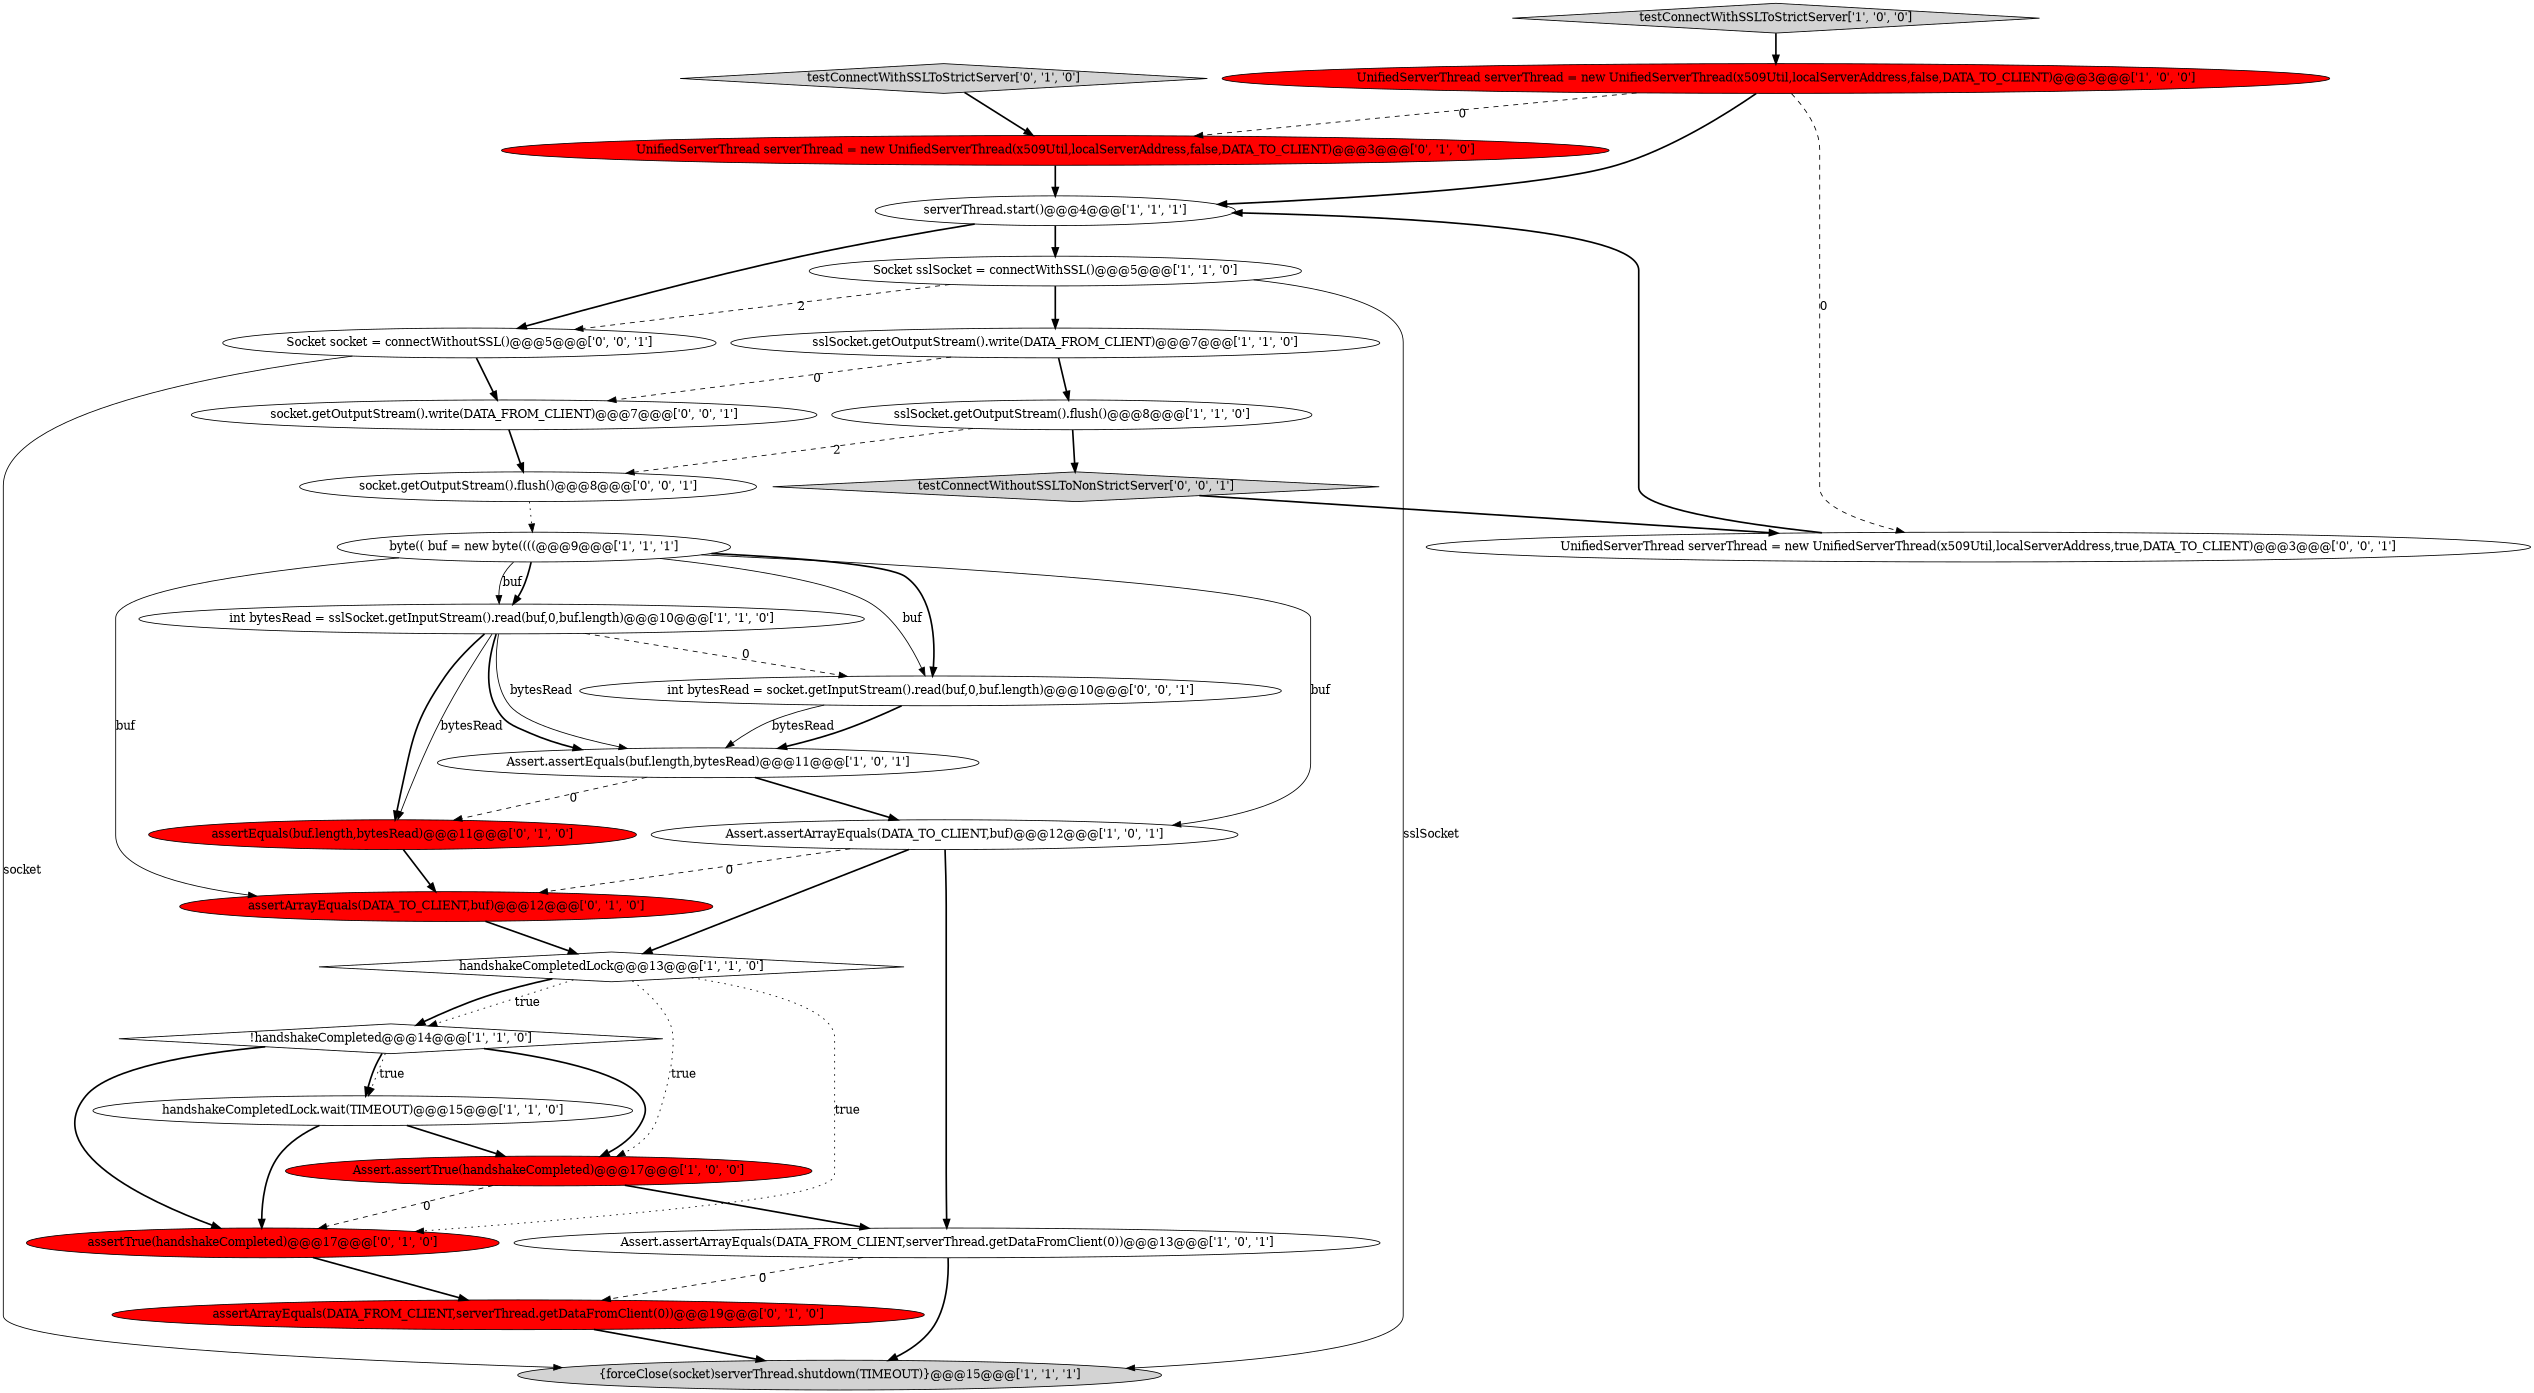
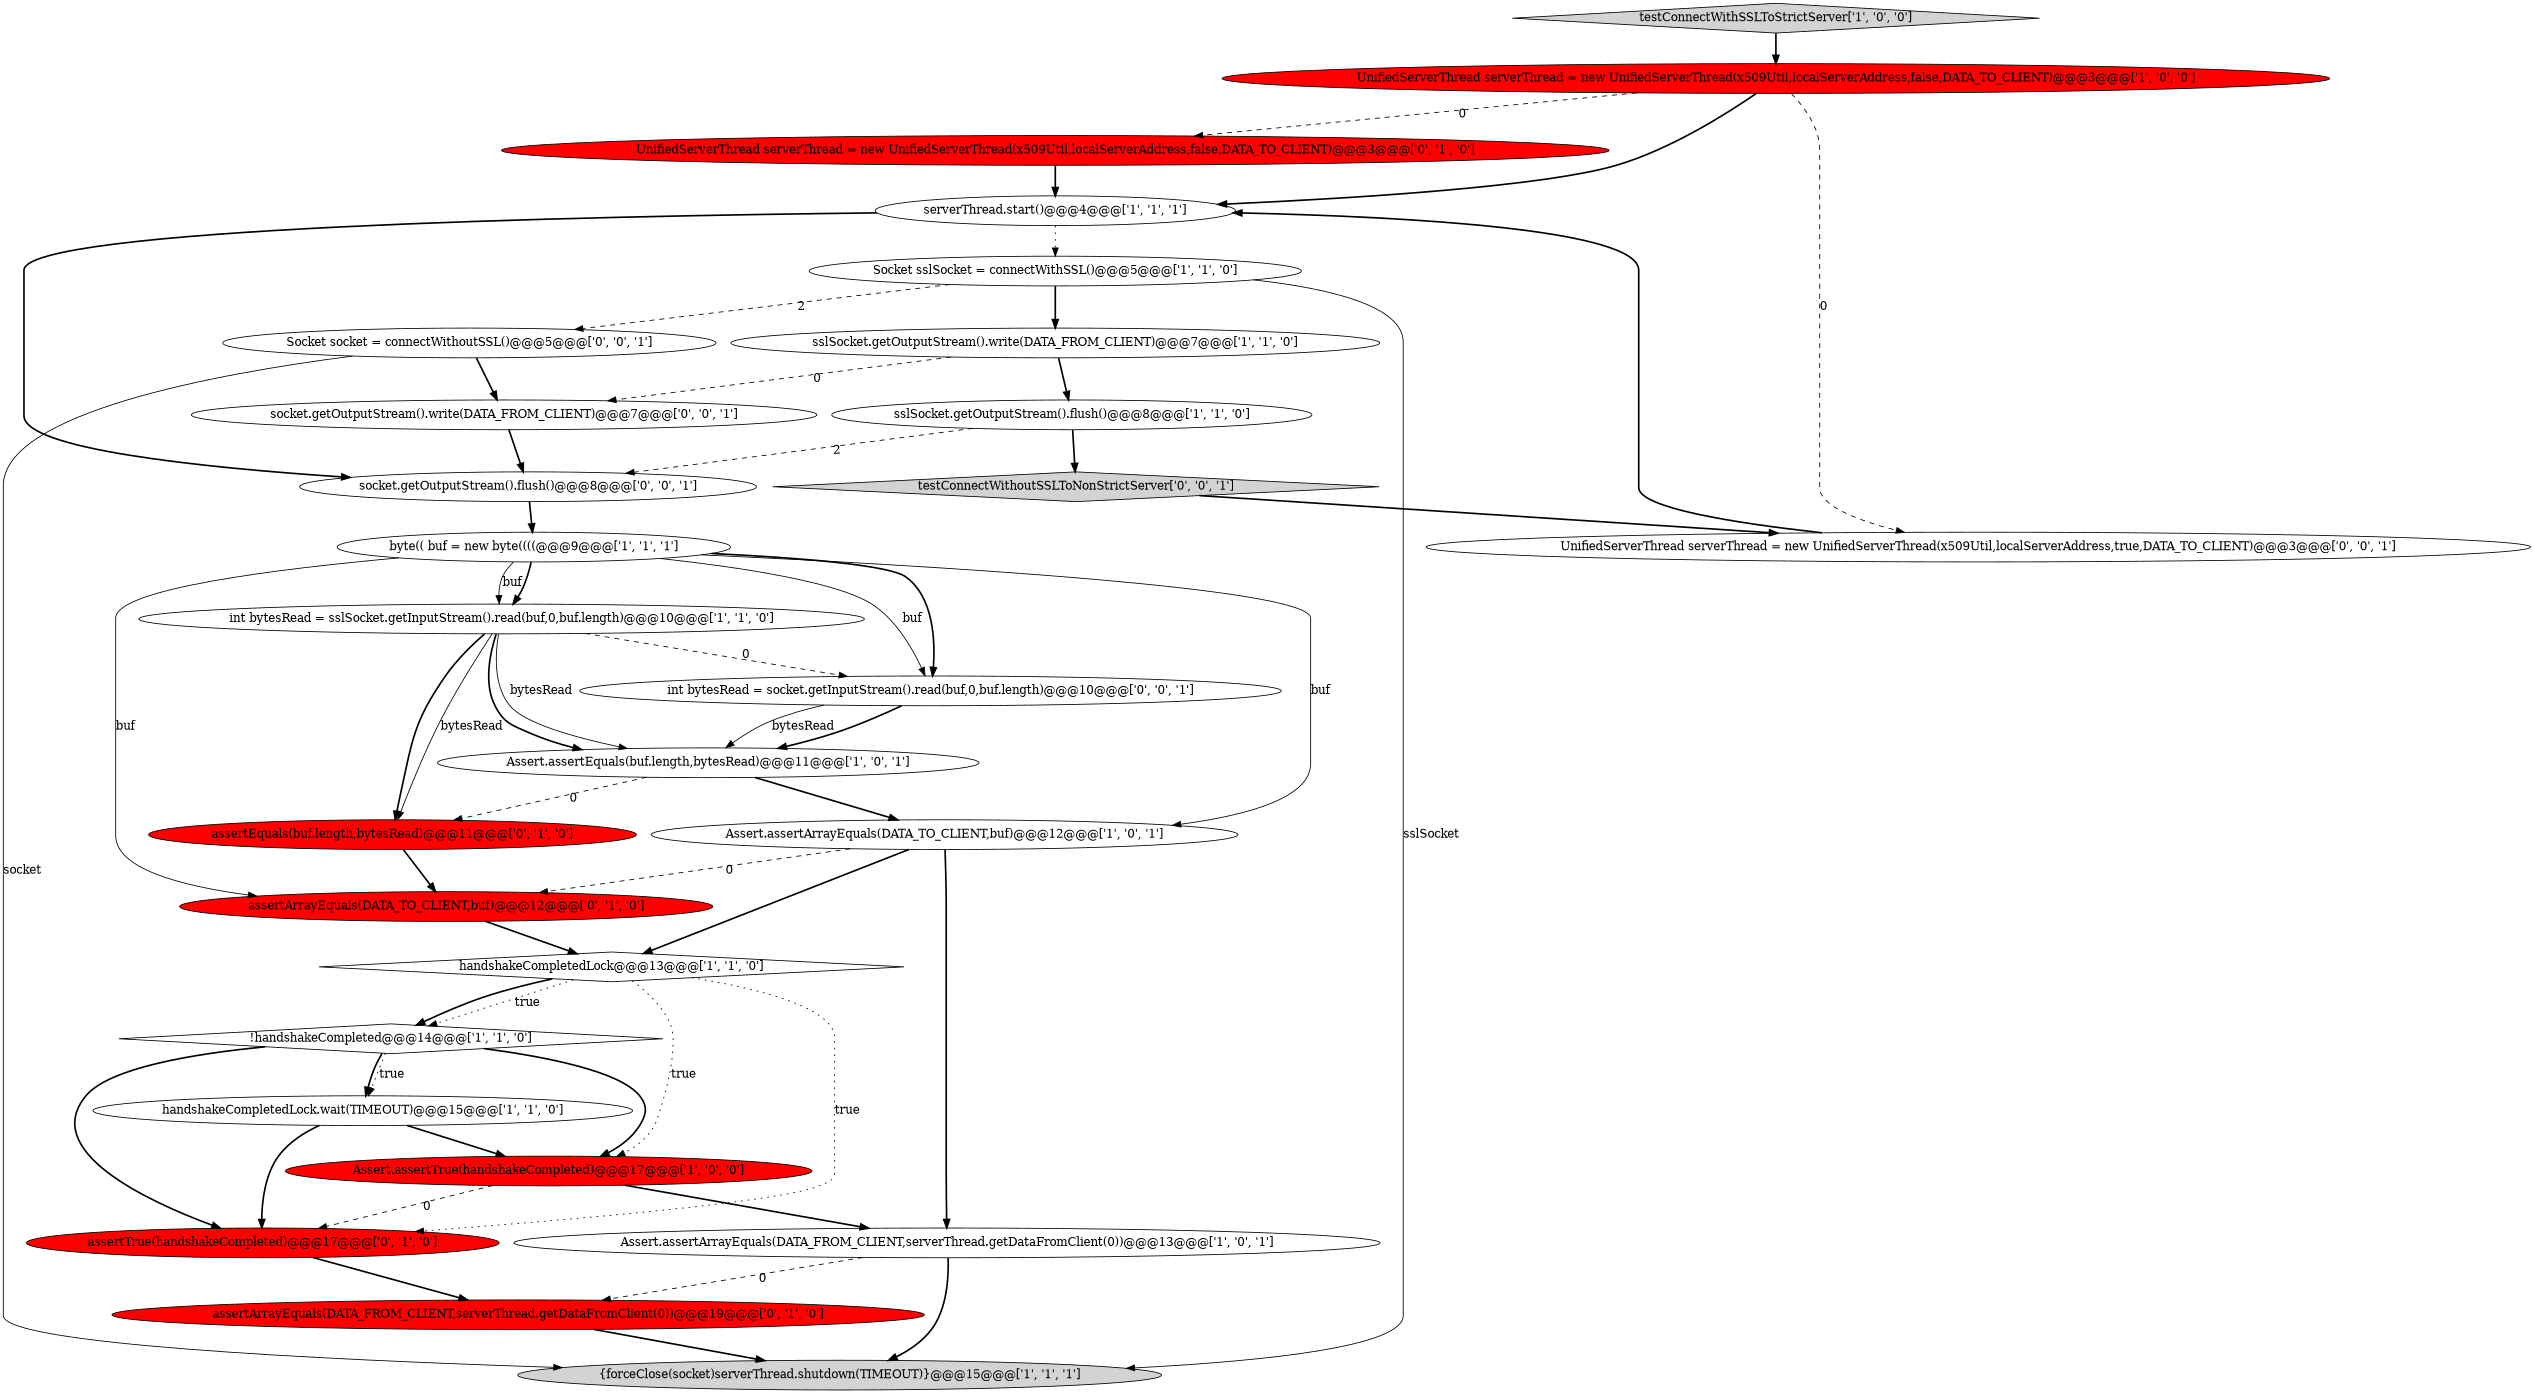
node "testConnectWithSSLToStrictServer['0', '1', '0']": removed
edge "serverThread.start()@@@4@@@['1', '1', '1']" -> "Socket sslSocket = connectWithSSL()@@@5@@@['1', '1', '0']": style bold -> dotted
edge "serverThread.start()@@@4@@@['1', '1', '1']" -> "Socket socket = connectWithoutSSL()@@@5@@@['0', '0', '1']": now "serverThread.start()@@@4@@@['1', '1', '1']" -> "socket.getOutputStream().flush()@@@8@@@['0', '0', '1']"
edge "socket.getOutputStream().flush()@@@8@@@['0', '0', '1']" -> "byte(( buf = new byte((((@@@9@@@['1', '1', '1']": style dotted -> bold
